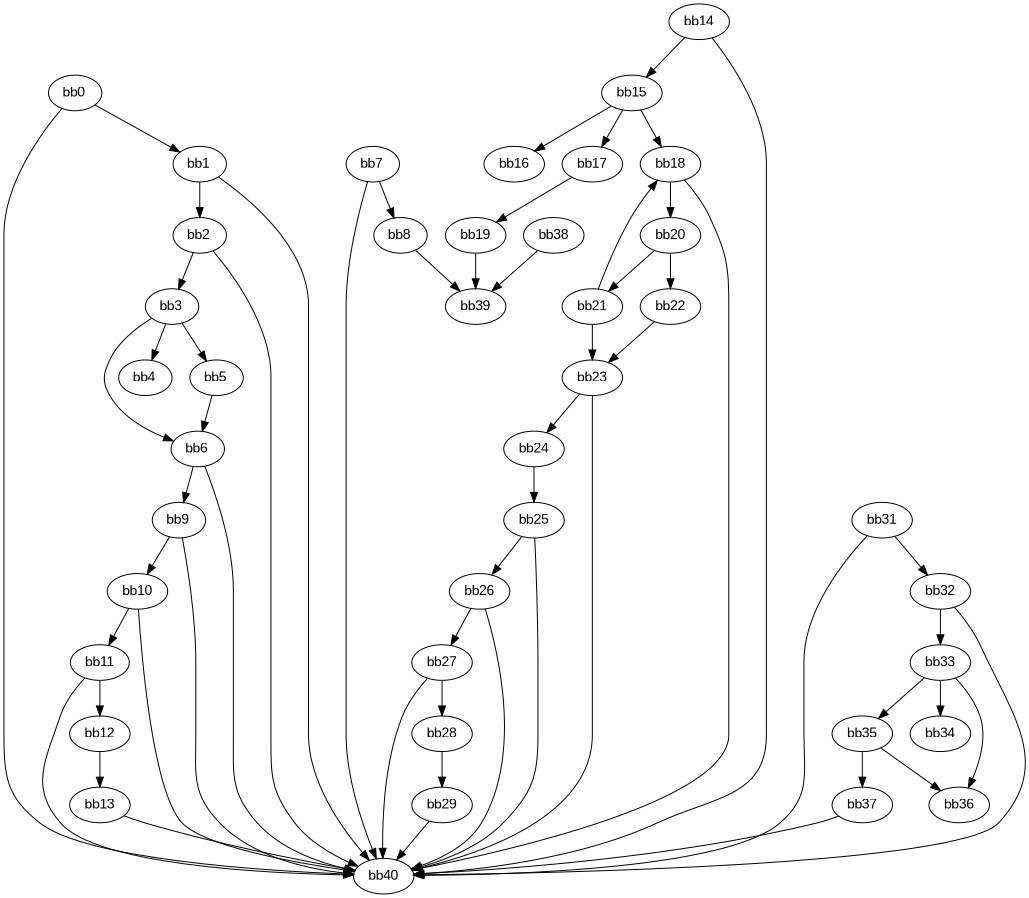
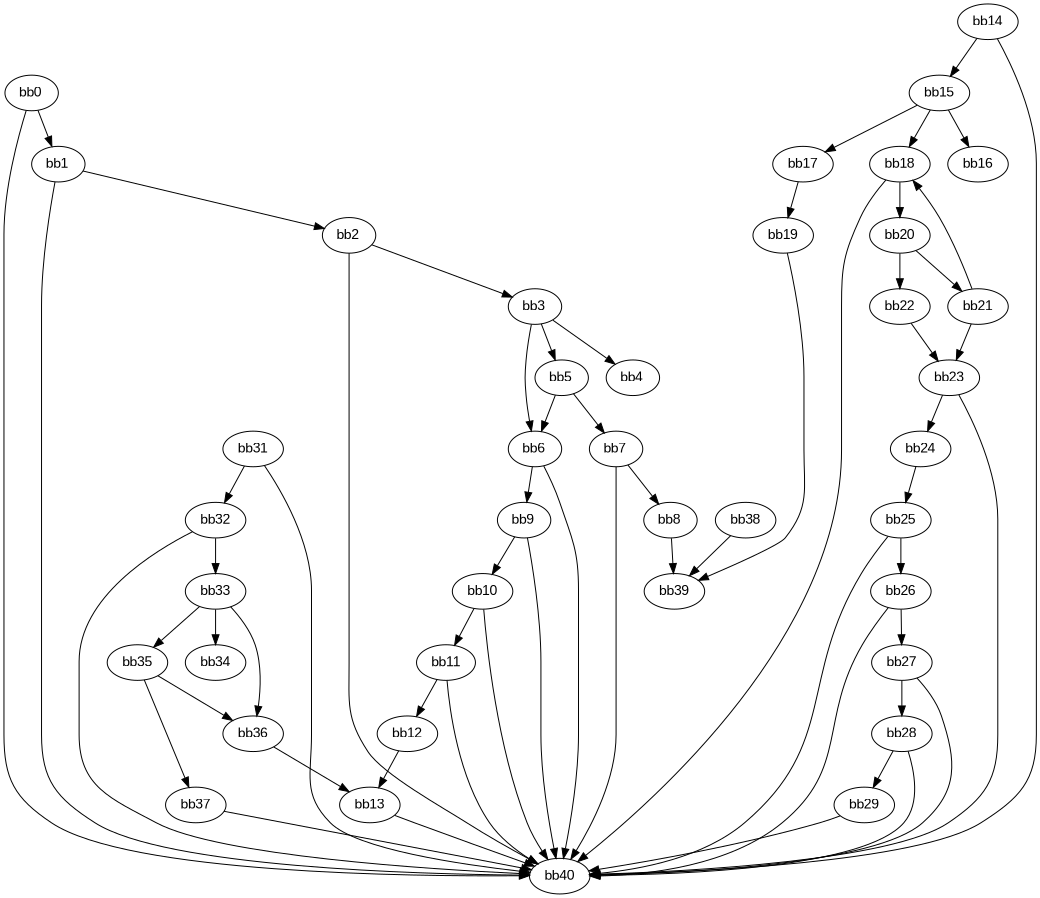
edge "bb5" -> "bb7": added
edge "bb36" -> "bb13": added
edge "bb28" -> "bb40": added
